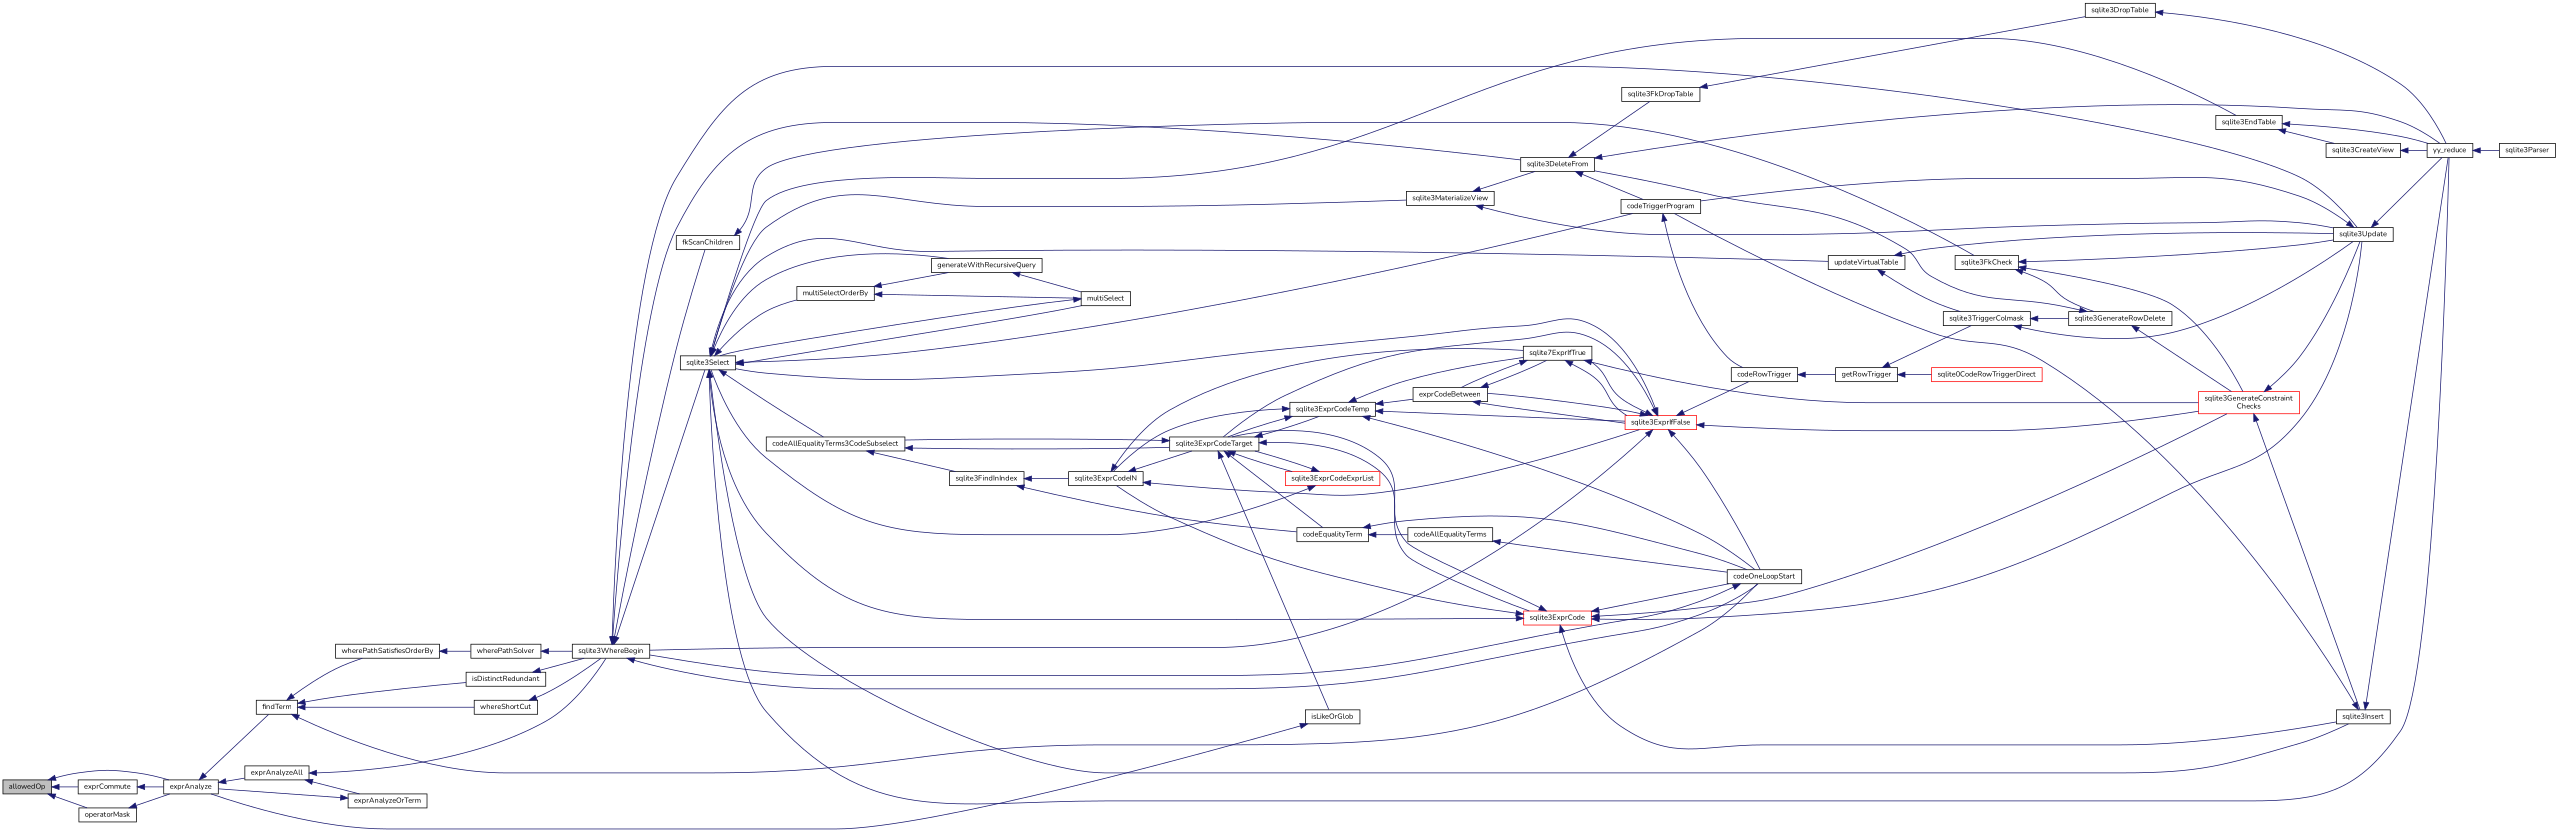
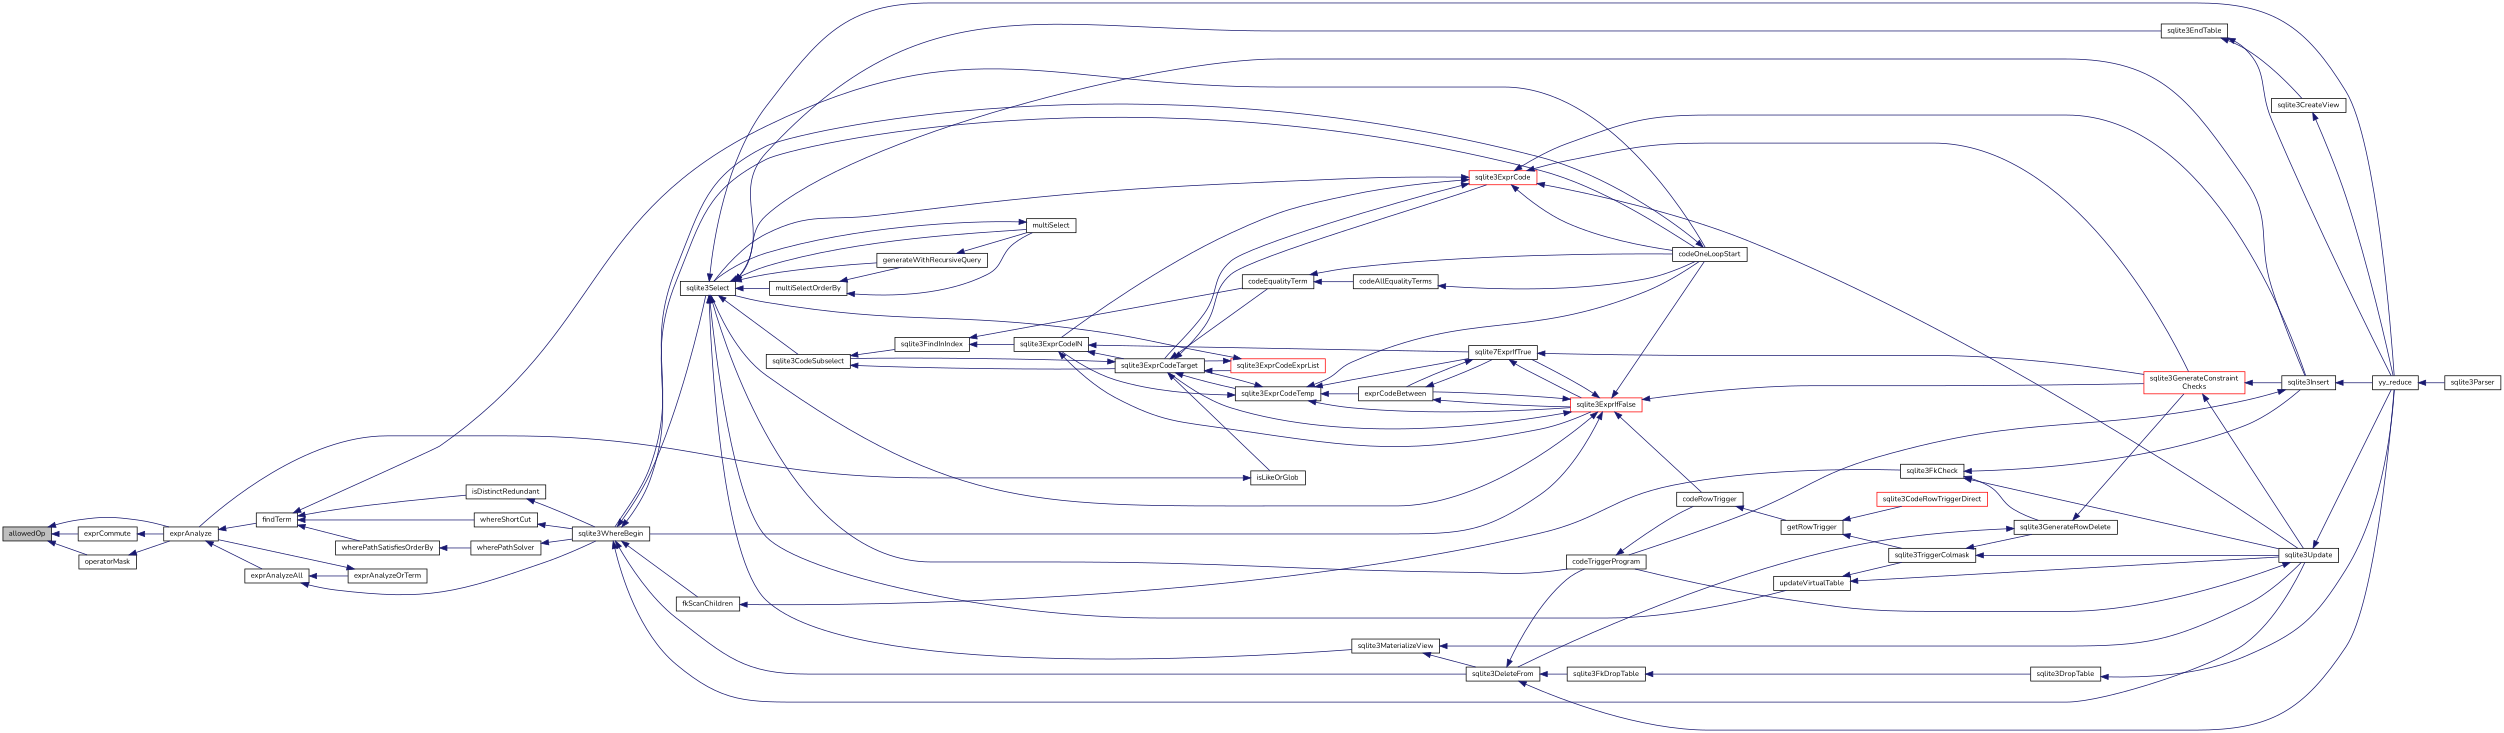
edge "sqlite3GenerateConstraint Checks" -> "sqlite3FkCheck": now "sqlite3Insert" -> "sqlite3FkCheck"
node "sqlite0CodeRowTriggerDirect": label "sqlite0CodeRowTriggerDirect" -> "sqlite3CodeRowTriggerDirect"
node "codeAllEqualityTerms3CodeSubselect": label "codeAllEqualityTerms3CodeSubselect" -> "sqlite3CodeSubselect"
